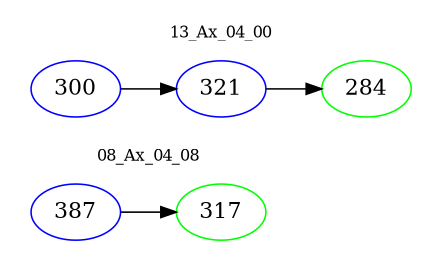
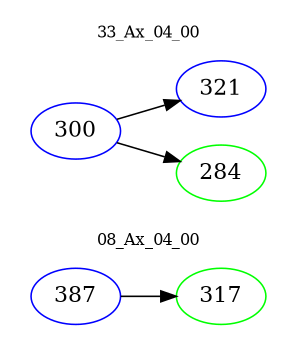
cluster "13_Ax_04_00": label "13_Ax_04_00" -> "33_Ax_04_00"
edge "321" -> "284": now "300" -> "284"
cluster "08_Ax_04_08": label "08_Ax_04_08" -> "08_Ax_04_00"
